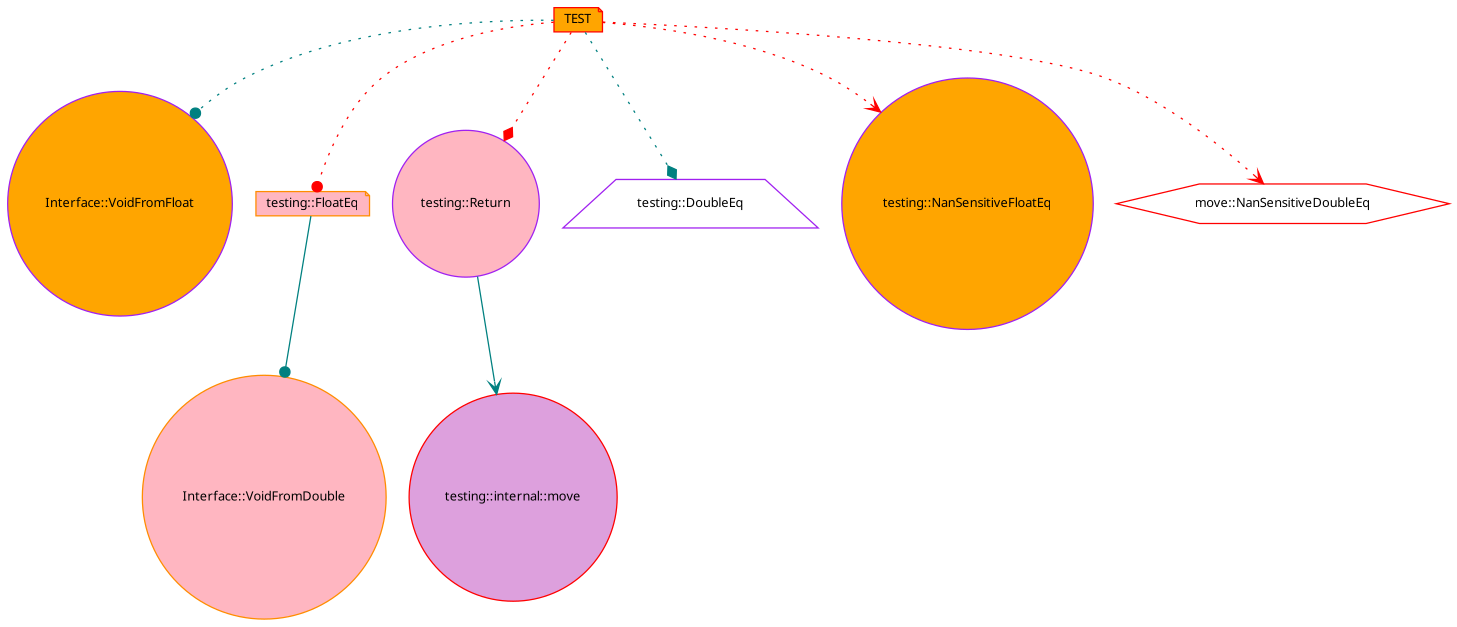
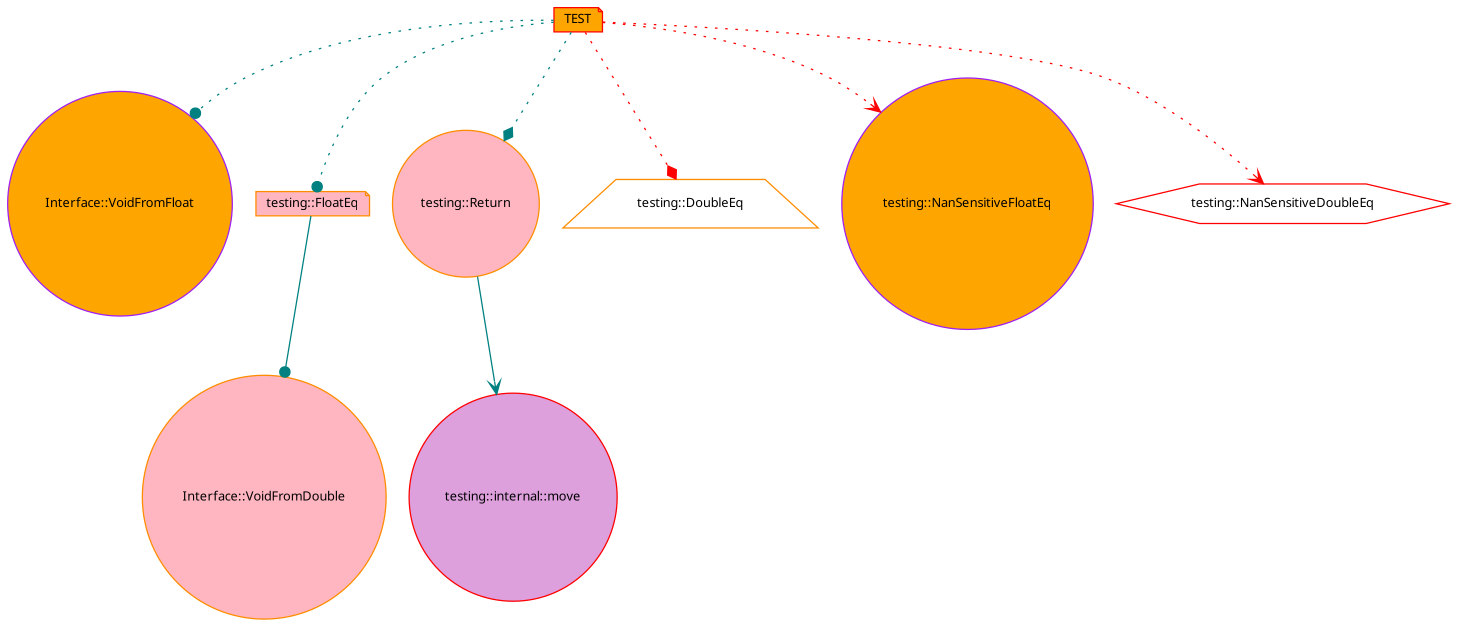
edge "TEST" -> "testing::FloatEq": color red -> teal
edge "TEST" -> "testing::Return": color red -> teal
edge "TEST" -> "testing::DoubleEq": color teal -> red
node "testing::Return": color purple -> darkorange
node "testing::DoubleEq": color purple -> darkorange
node "move::NanSensitiveDoubleEq": label "move::NanSensitiveDoubleEq" -> "testing::NanSensitiveDoubleEq"
